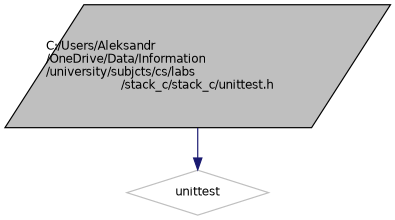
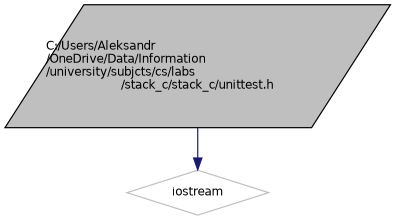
node "unittest": label "unittest" -> "iostream"
